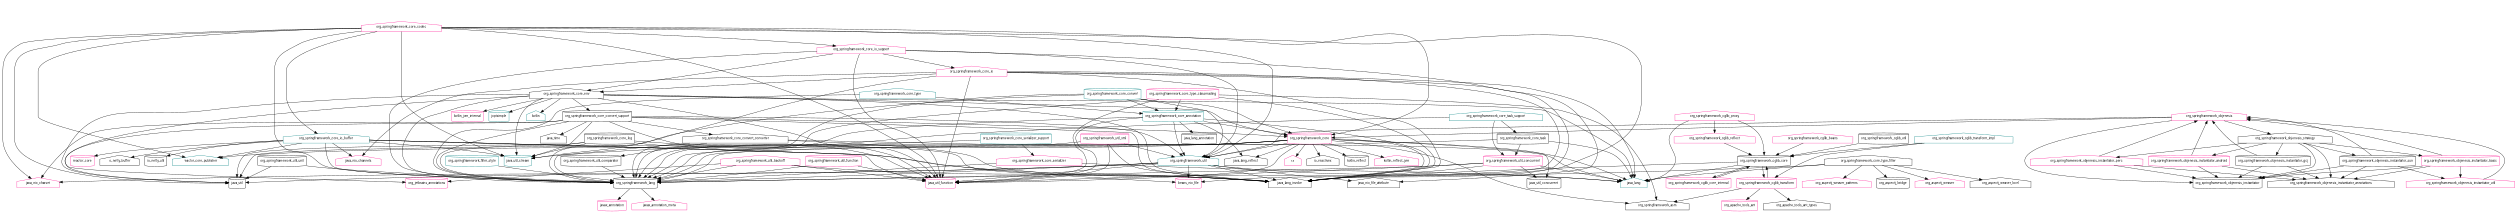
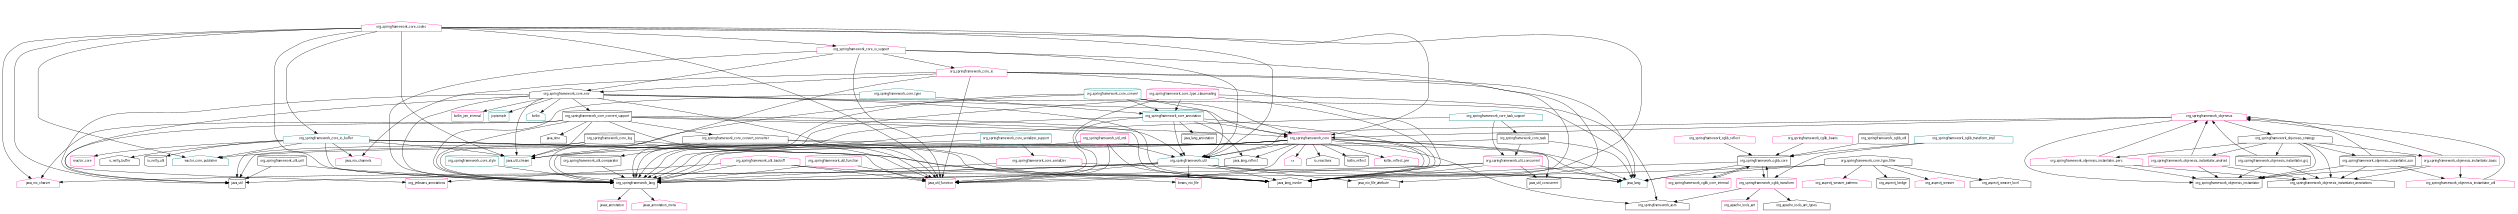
edge "org_springframework_core_io" -> "beans_nio_file": removed
node "org_springframework_cglib_proxy": removed
node "org_springframework_filter_style": label "org_springframework_filter_style" -> "org_springframework_core_style"
